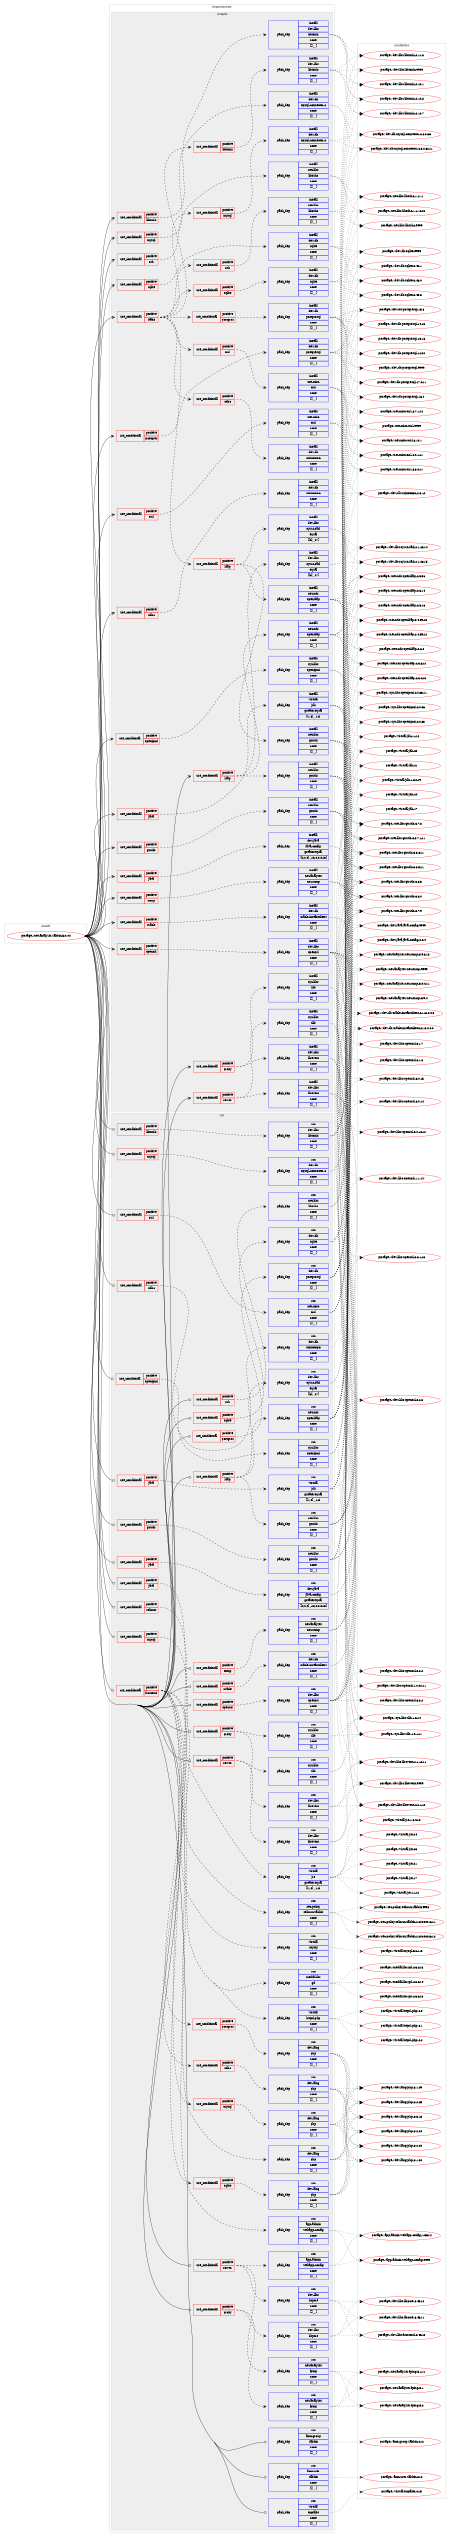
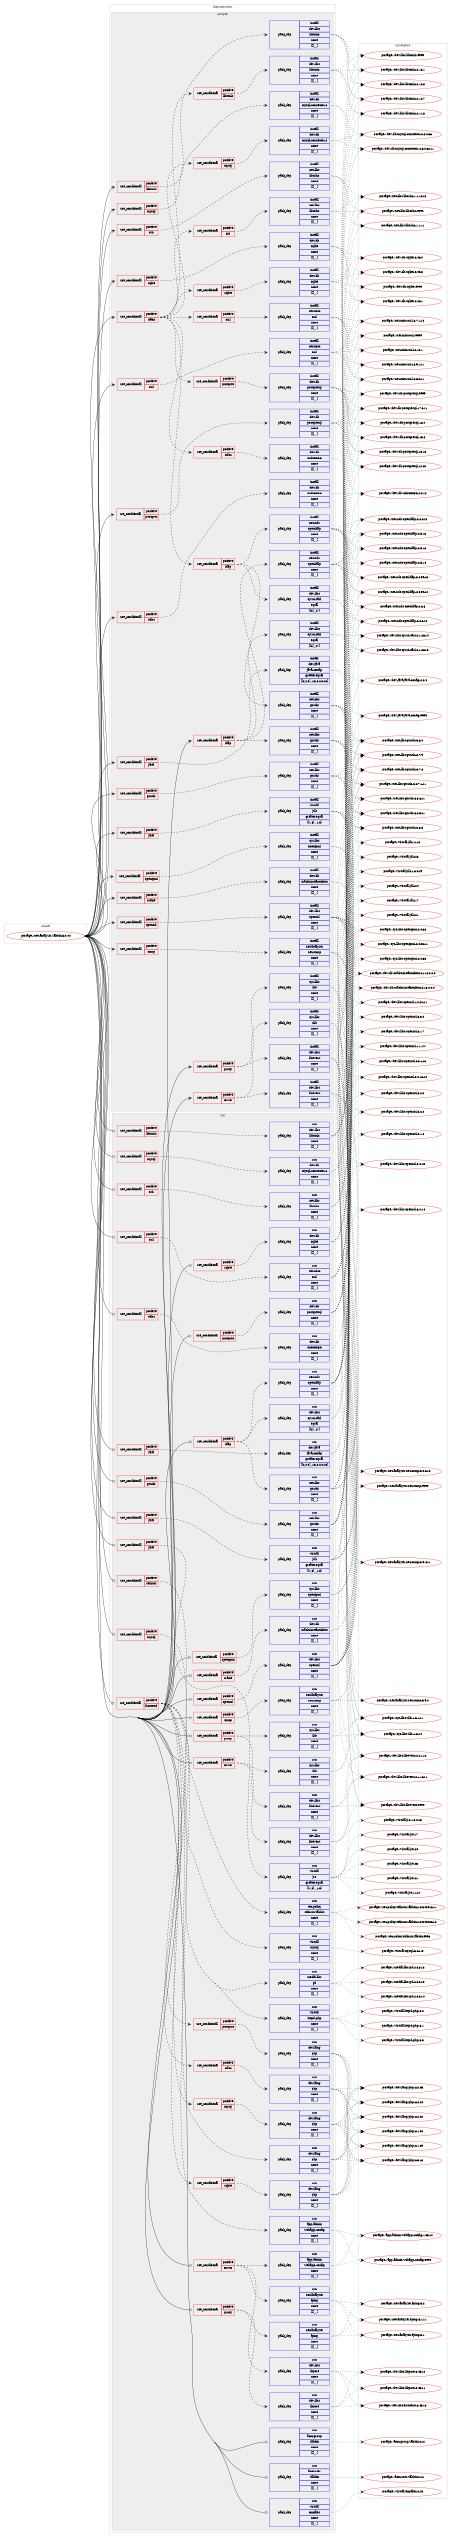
node "portage://dev-db/postgresql-14.13": removed
node "portage://net-nds/openldap-2.5.56": label "portage://net-nds/openldap-2.5.56" -> "portage://net-nds/openldap-2.5.16"
